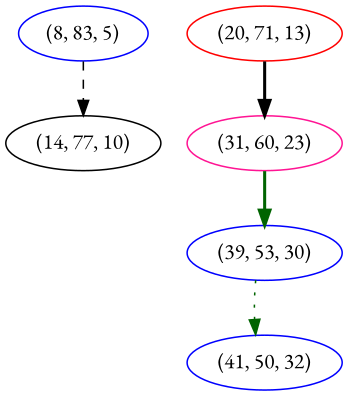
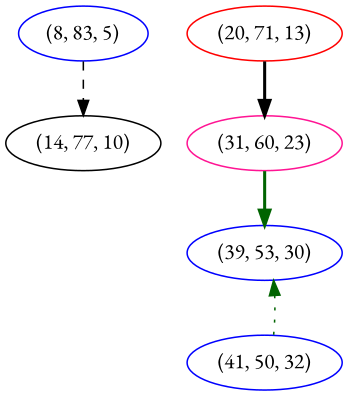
edge "(39, 53, 30)" -> "(41, 50, 32)": reversed
